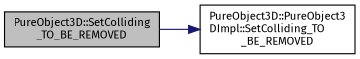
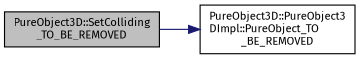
node "PureObject3D::PureObject3 DImpl::SetColliding_TO _BE_REMOVED": label "PureObject3D::PureObject3 DImpl::SetColliding_TO _BE_REMOVED" -> "PureObject3D::PureObject3 DImpl::PureObject_TO _BE_REMOVED"
